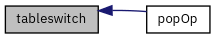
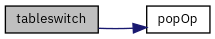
edge "popOp" -> "tableswitch": reversed
